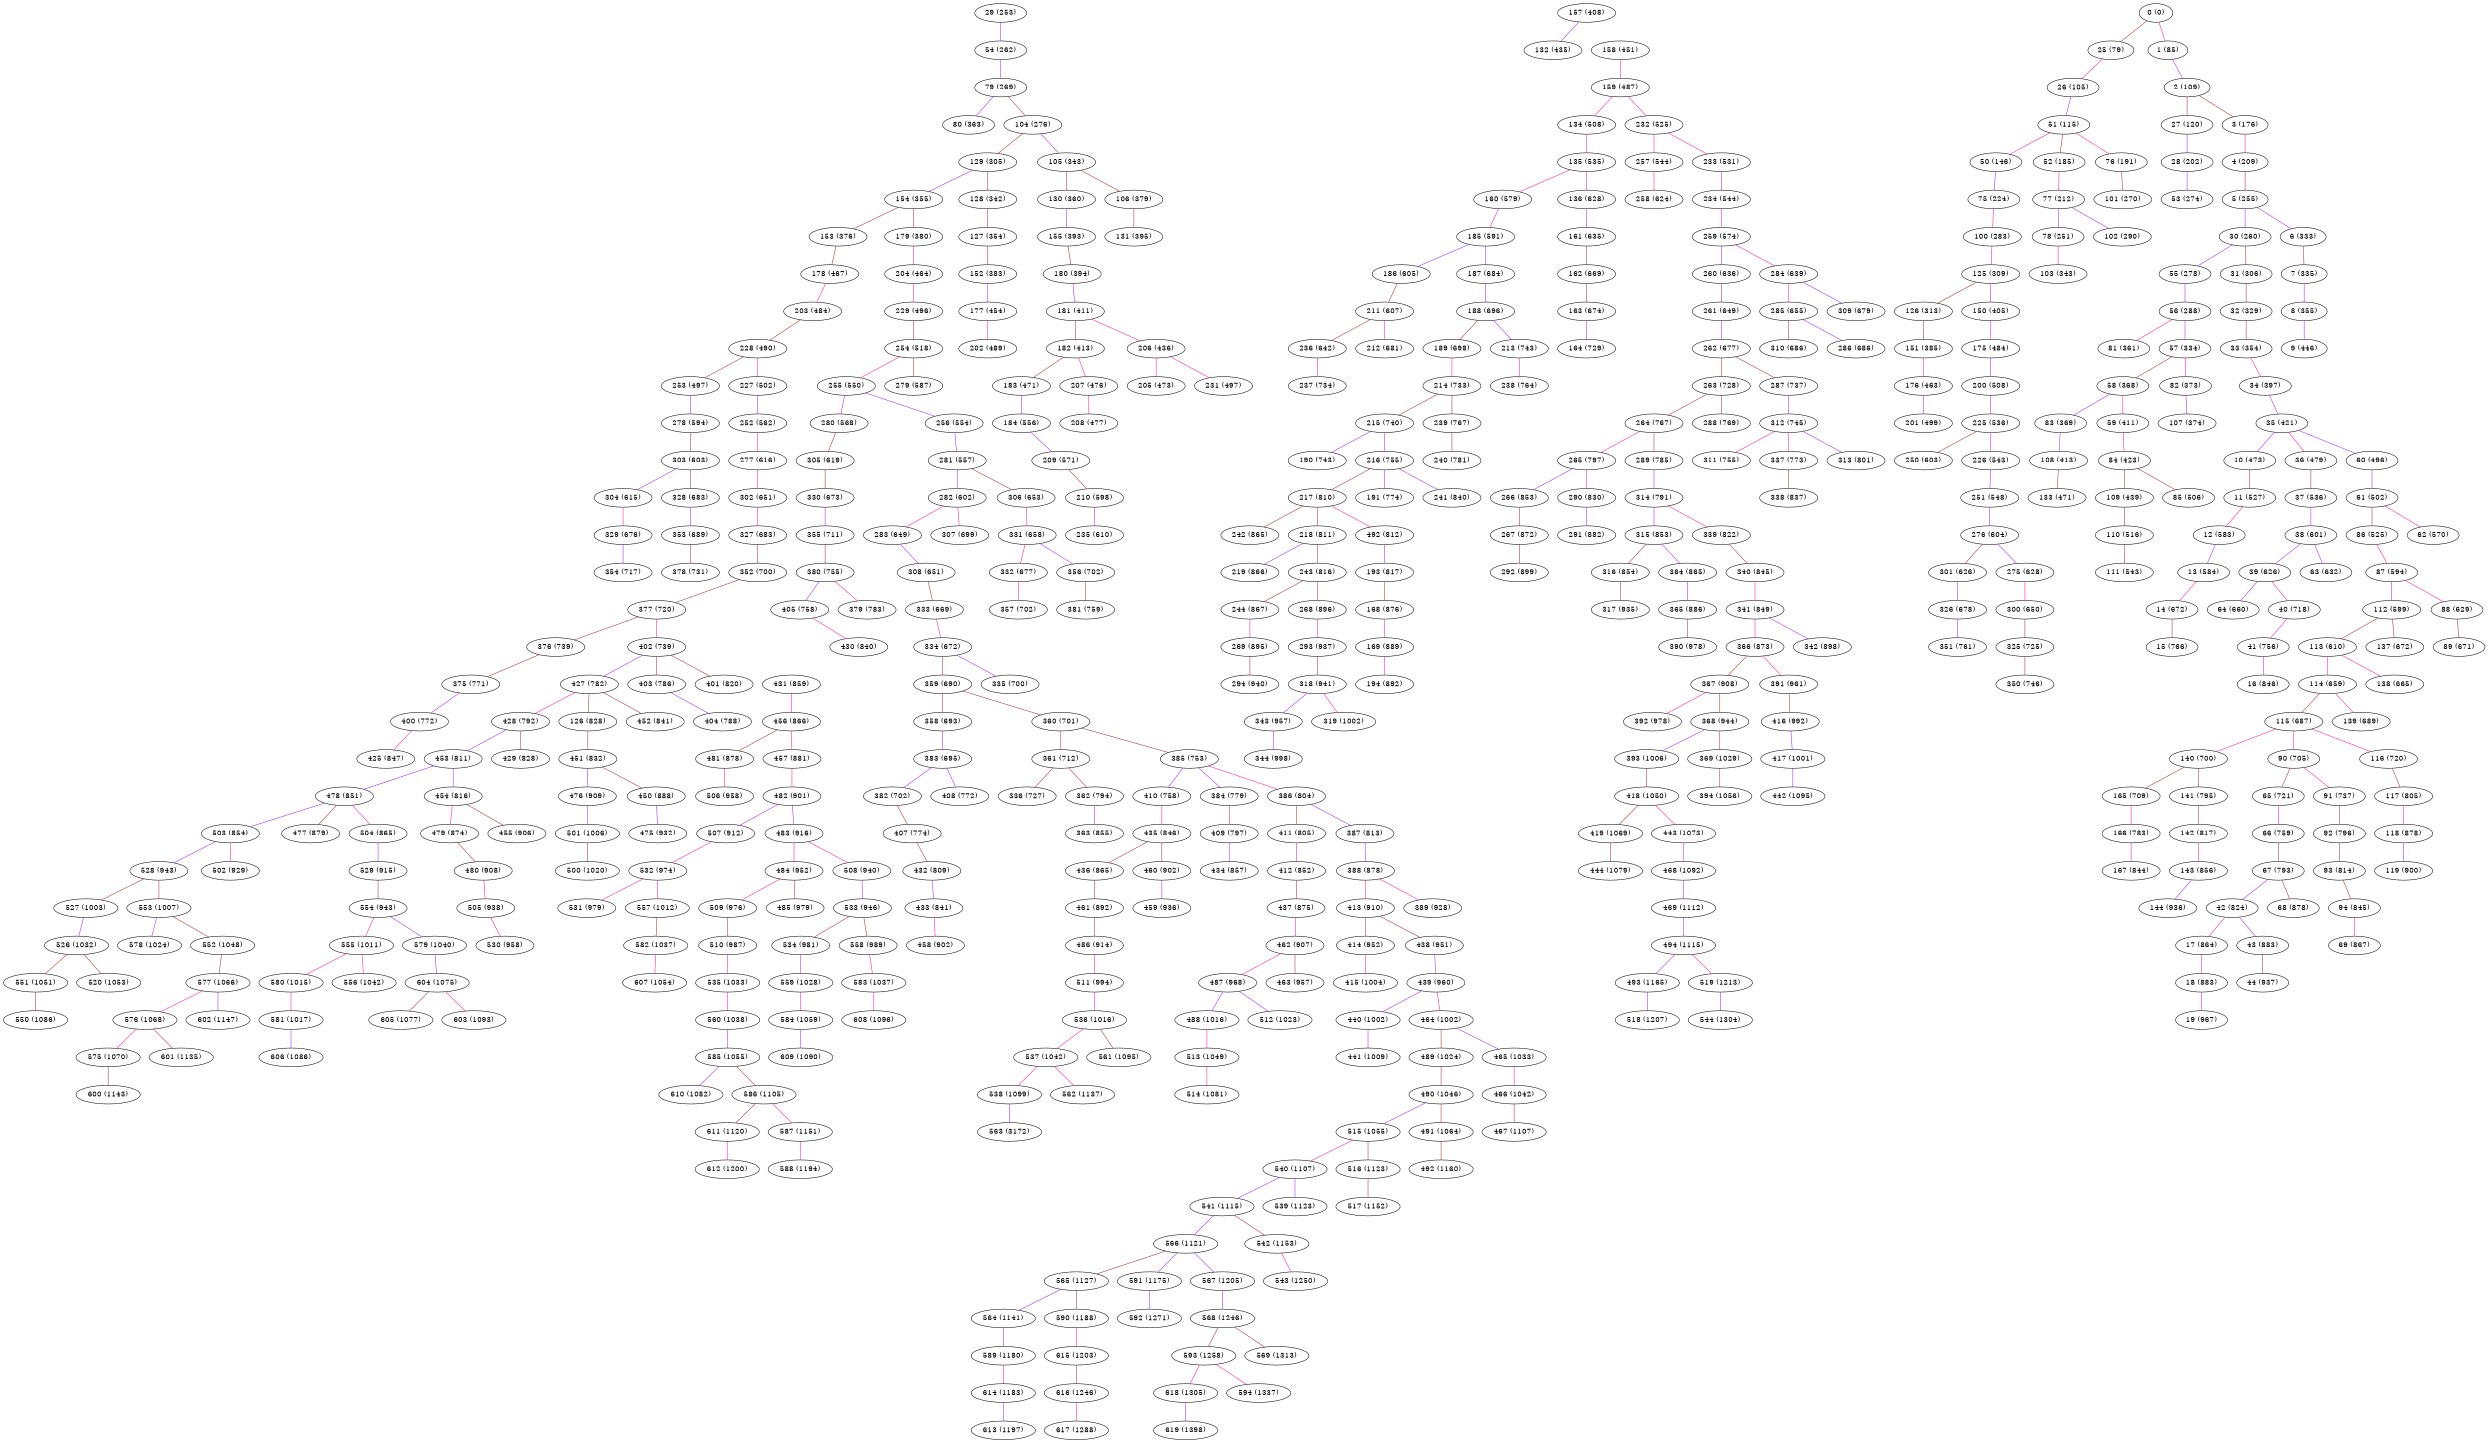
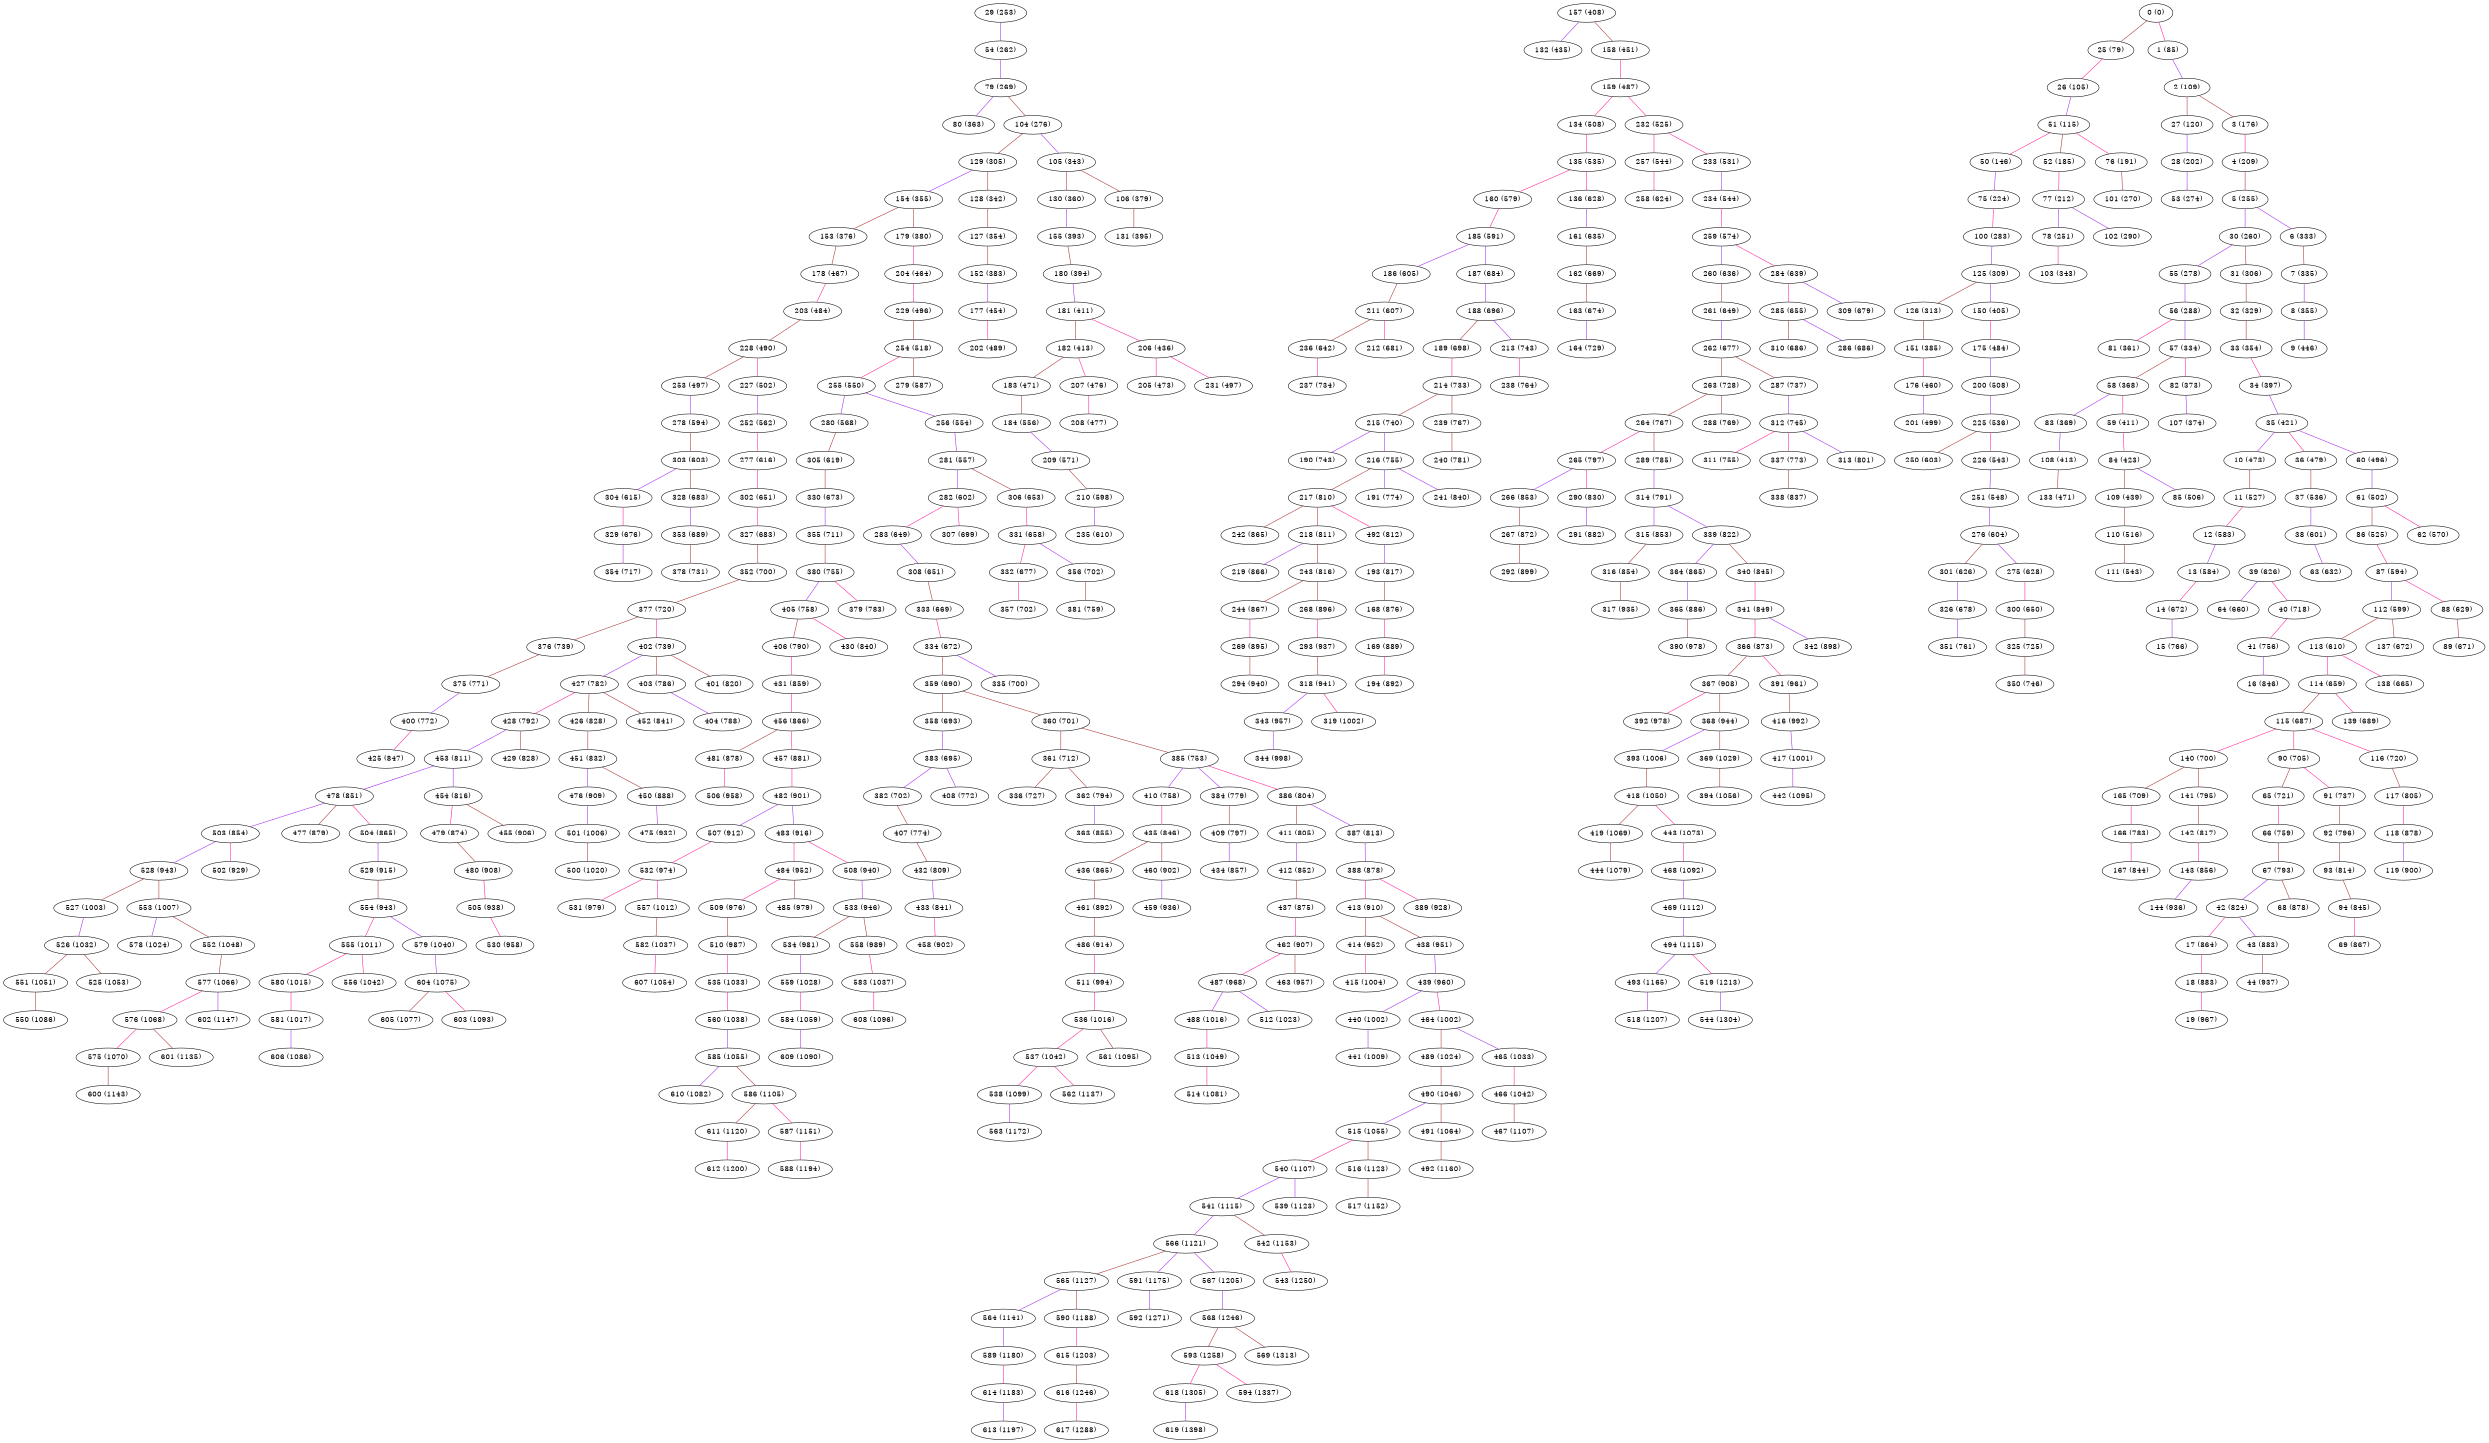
edge "157 (408)" -- "158 (451)": added
node "176 (463)": label "176 (463)" -> "176 (460)"
edge "183 (471)" -- "184 (556)": color purple -> brown
edge "84 (423)" -- "85 (506)": color brown -> purple
edge "314 (791)" -- "339 (822)": color deeppink -> purple
edge "315 (853)" -- "364 (865)": now "339 (822)" -- "364 (865)"
edge "38 (601)" -- "39 (626)": removed
edge "14 (672)" -- "15 (766)": color brown -> purple
node "406 (790)": added
node "126 (828)": label "126 (828)" -> "426 (828)"
node "520 (1053)": label "520 (1053)" -> "525 (1053)"
node "563 (3172)": label "563 (3172)" -> "563 (1172)"
